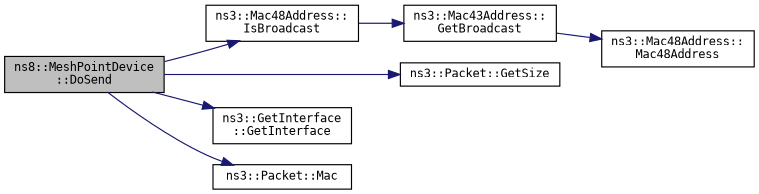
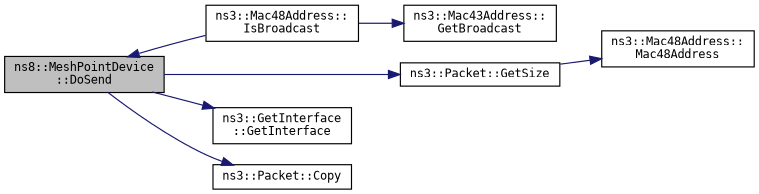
edge "ns3::Mac43Address:: GetBroadcast" -> "ns3::Mac48Address:: Mac48Address": now "ns3::Packet::GetSize" -> "ns3::Mac48Address:: Mac48Address"
edge "ns8::MeshPointDevice ::DoSend" -> "ns3::Mac48Address:: IsBroadcast": reversed
node "ns3::Packet::Mac": label "ns3::Packet::Mac" -> "ns3::Packet::Copy"
